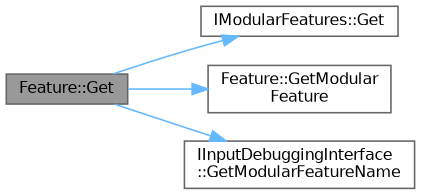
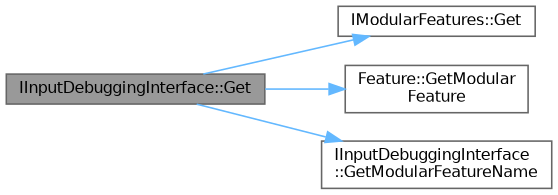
node "Feature::Get": label "Feature::Get" -> "IInputDebuggingInterface::Get"
